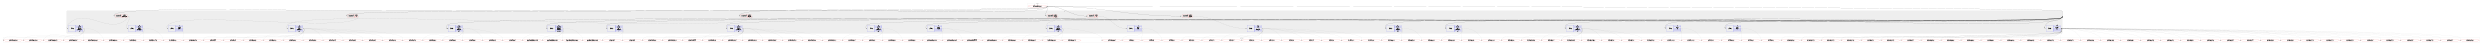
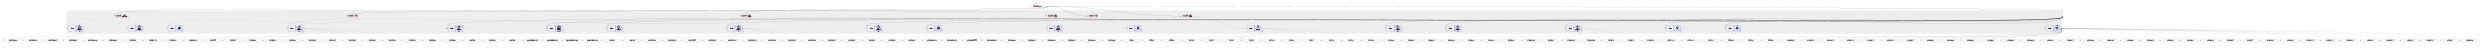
node "dev-libs/boehm-gc-7.2e": added
